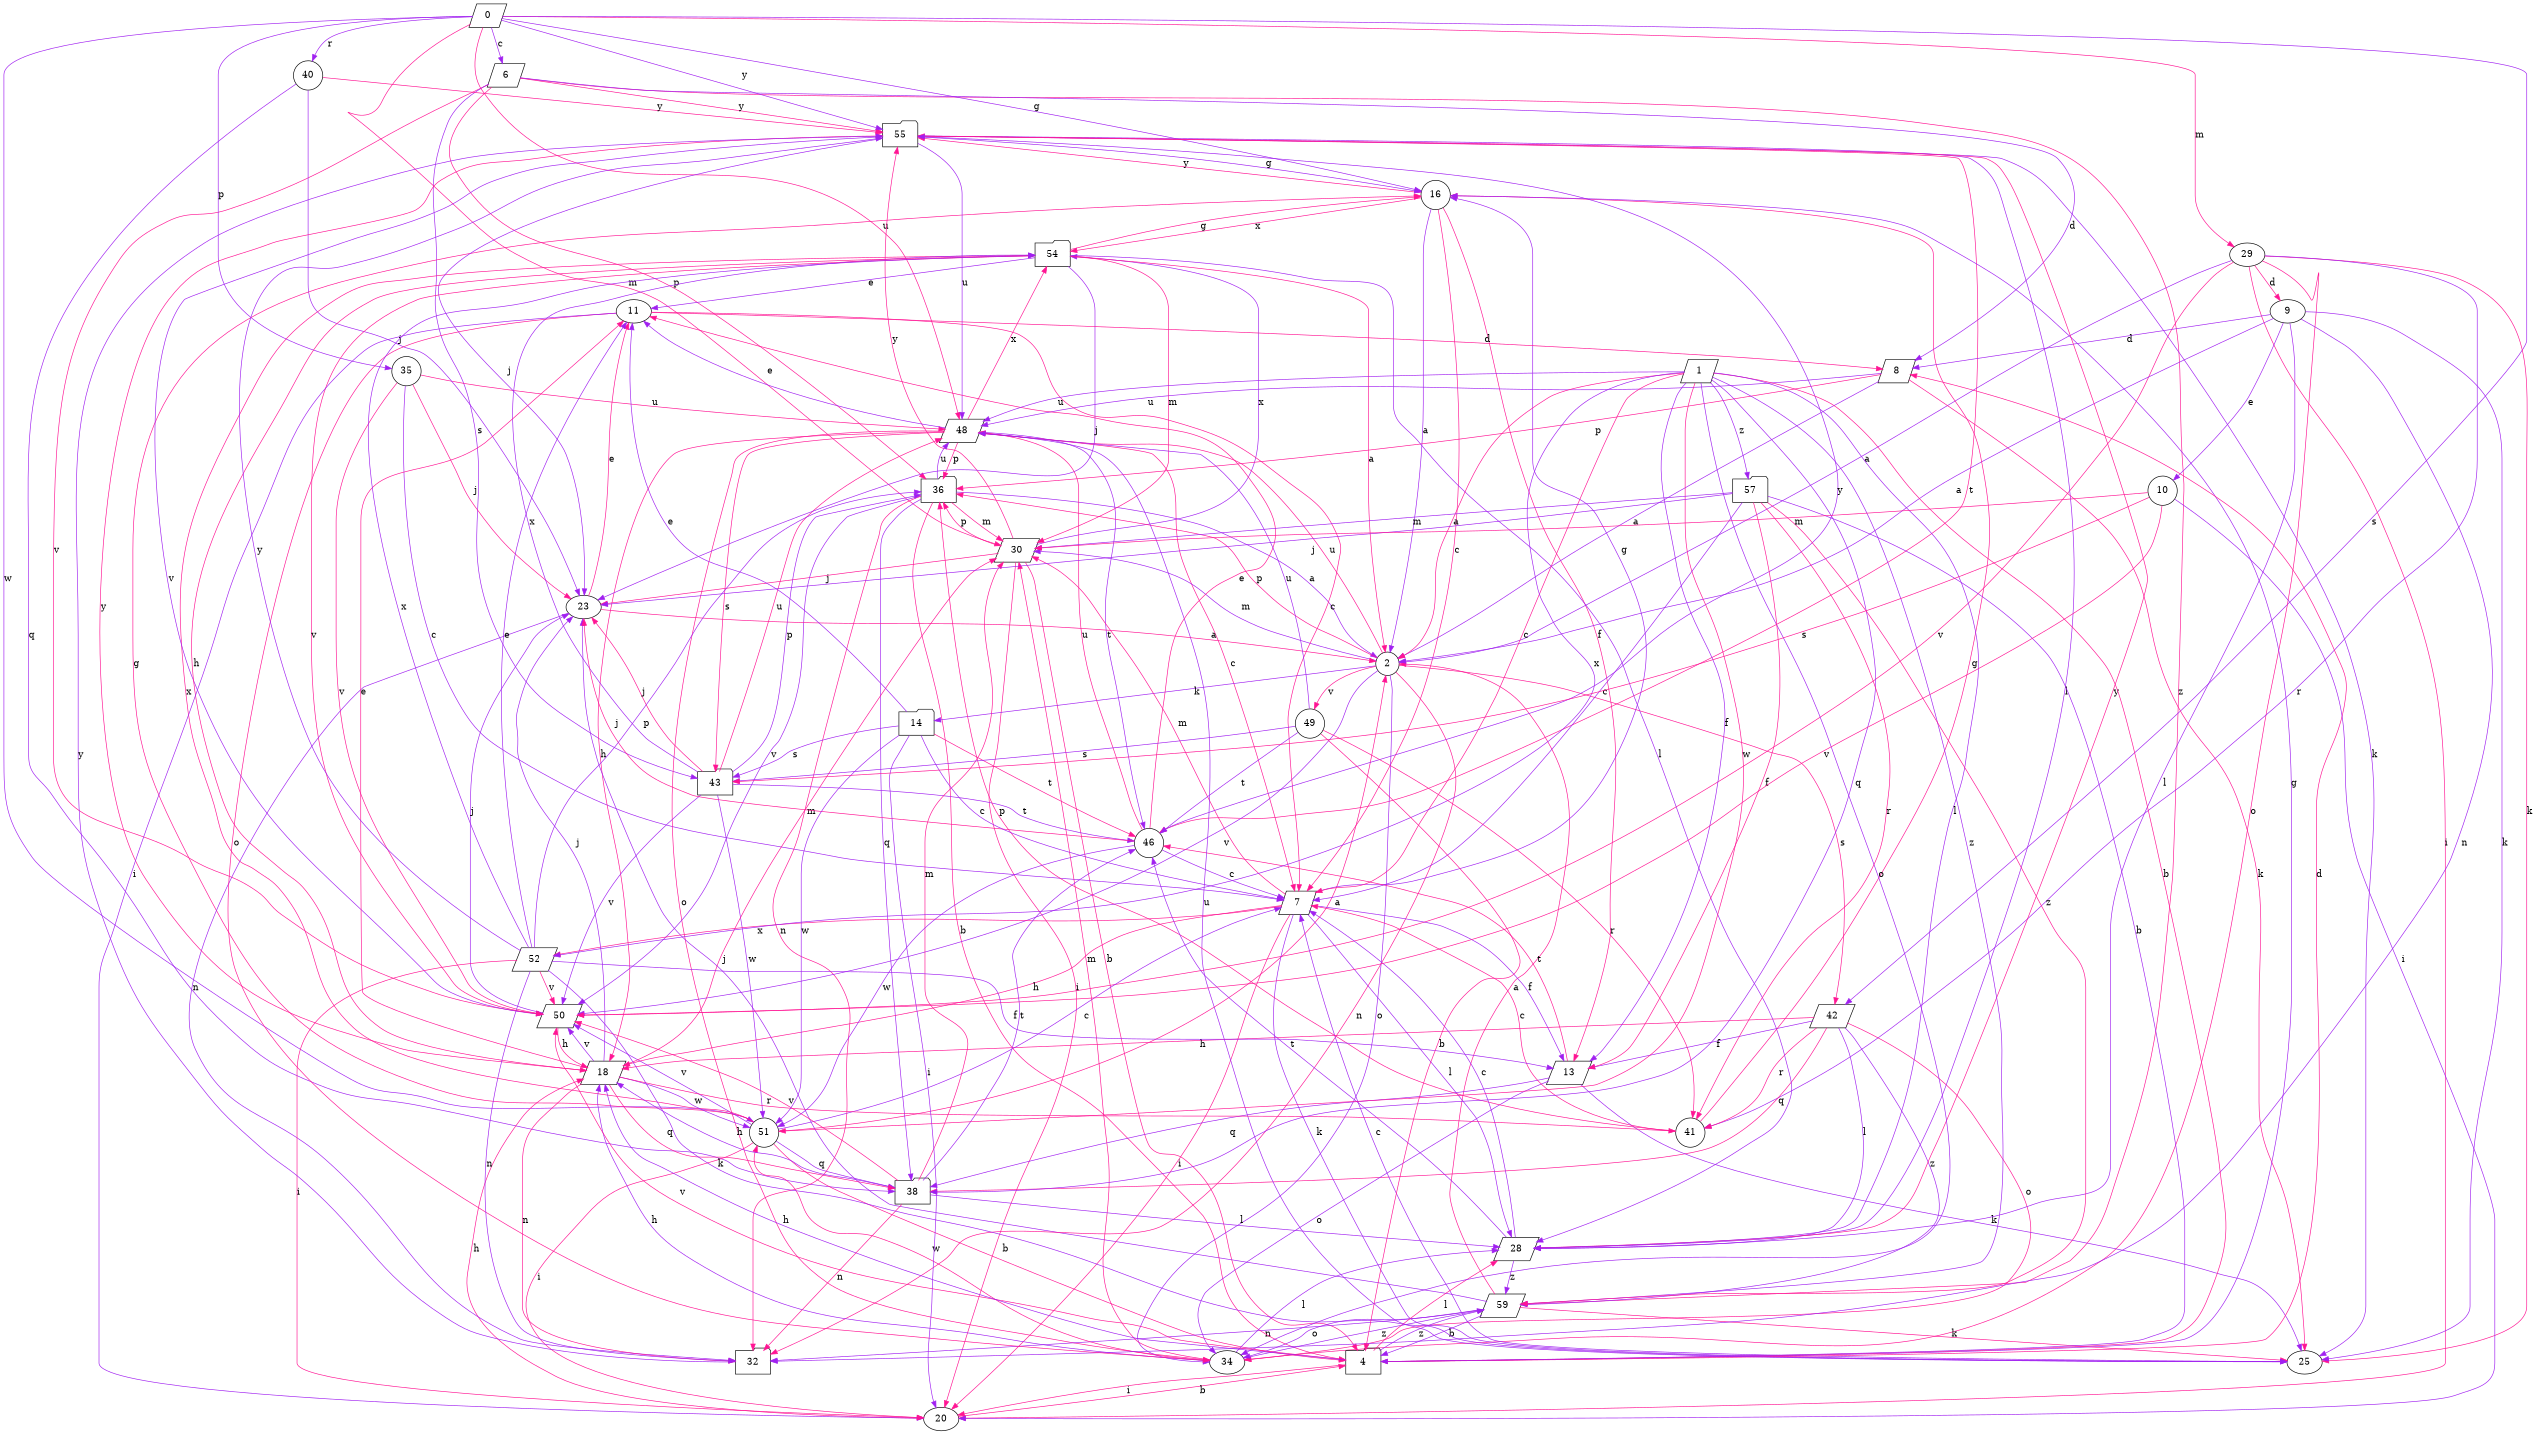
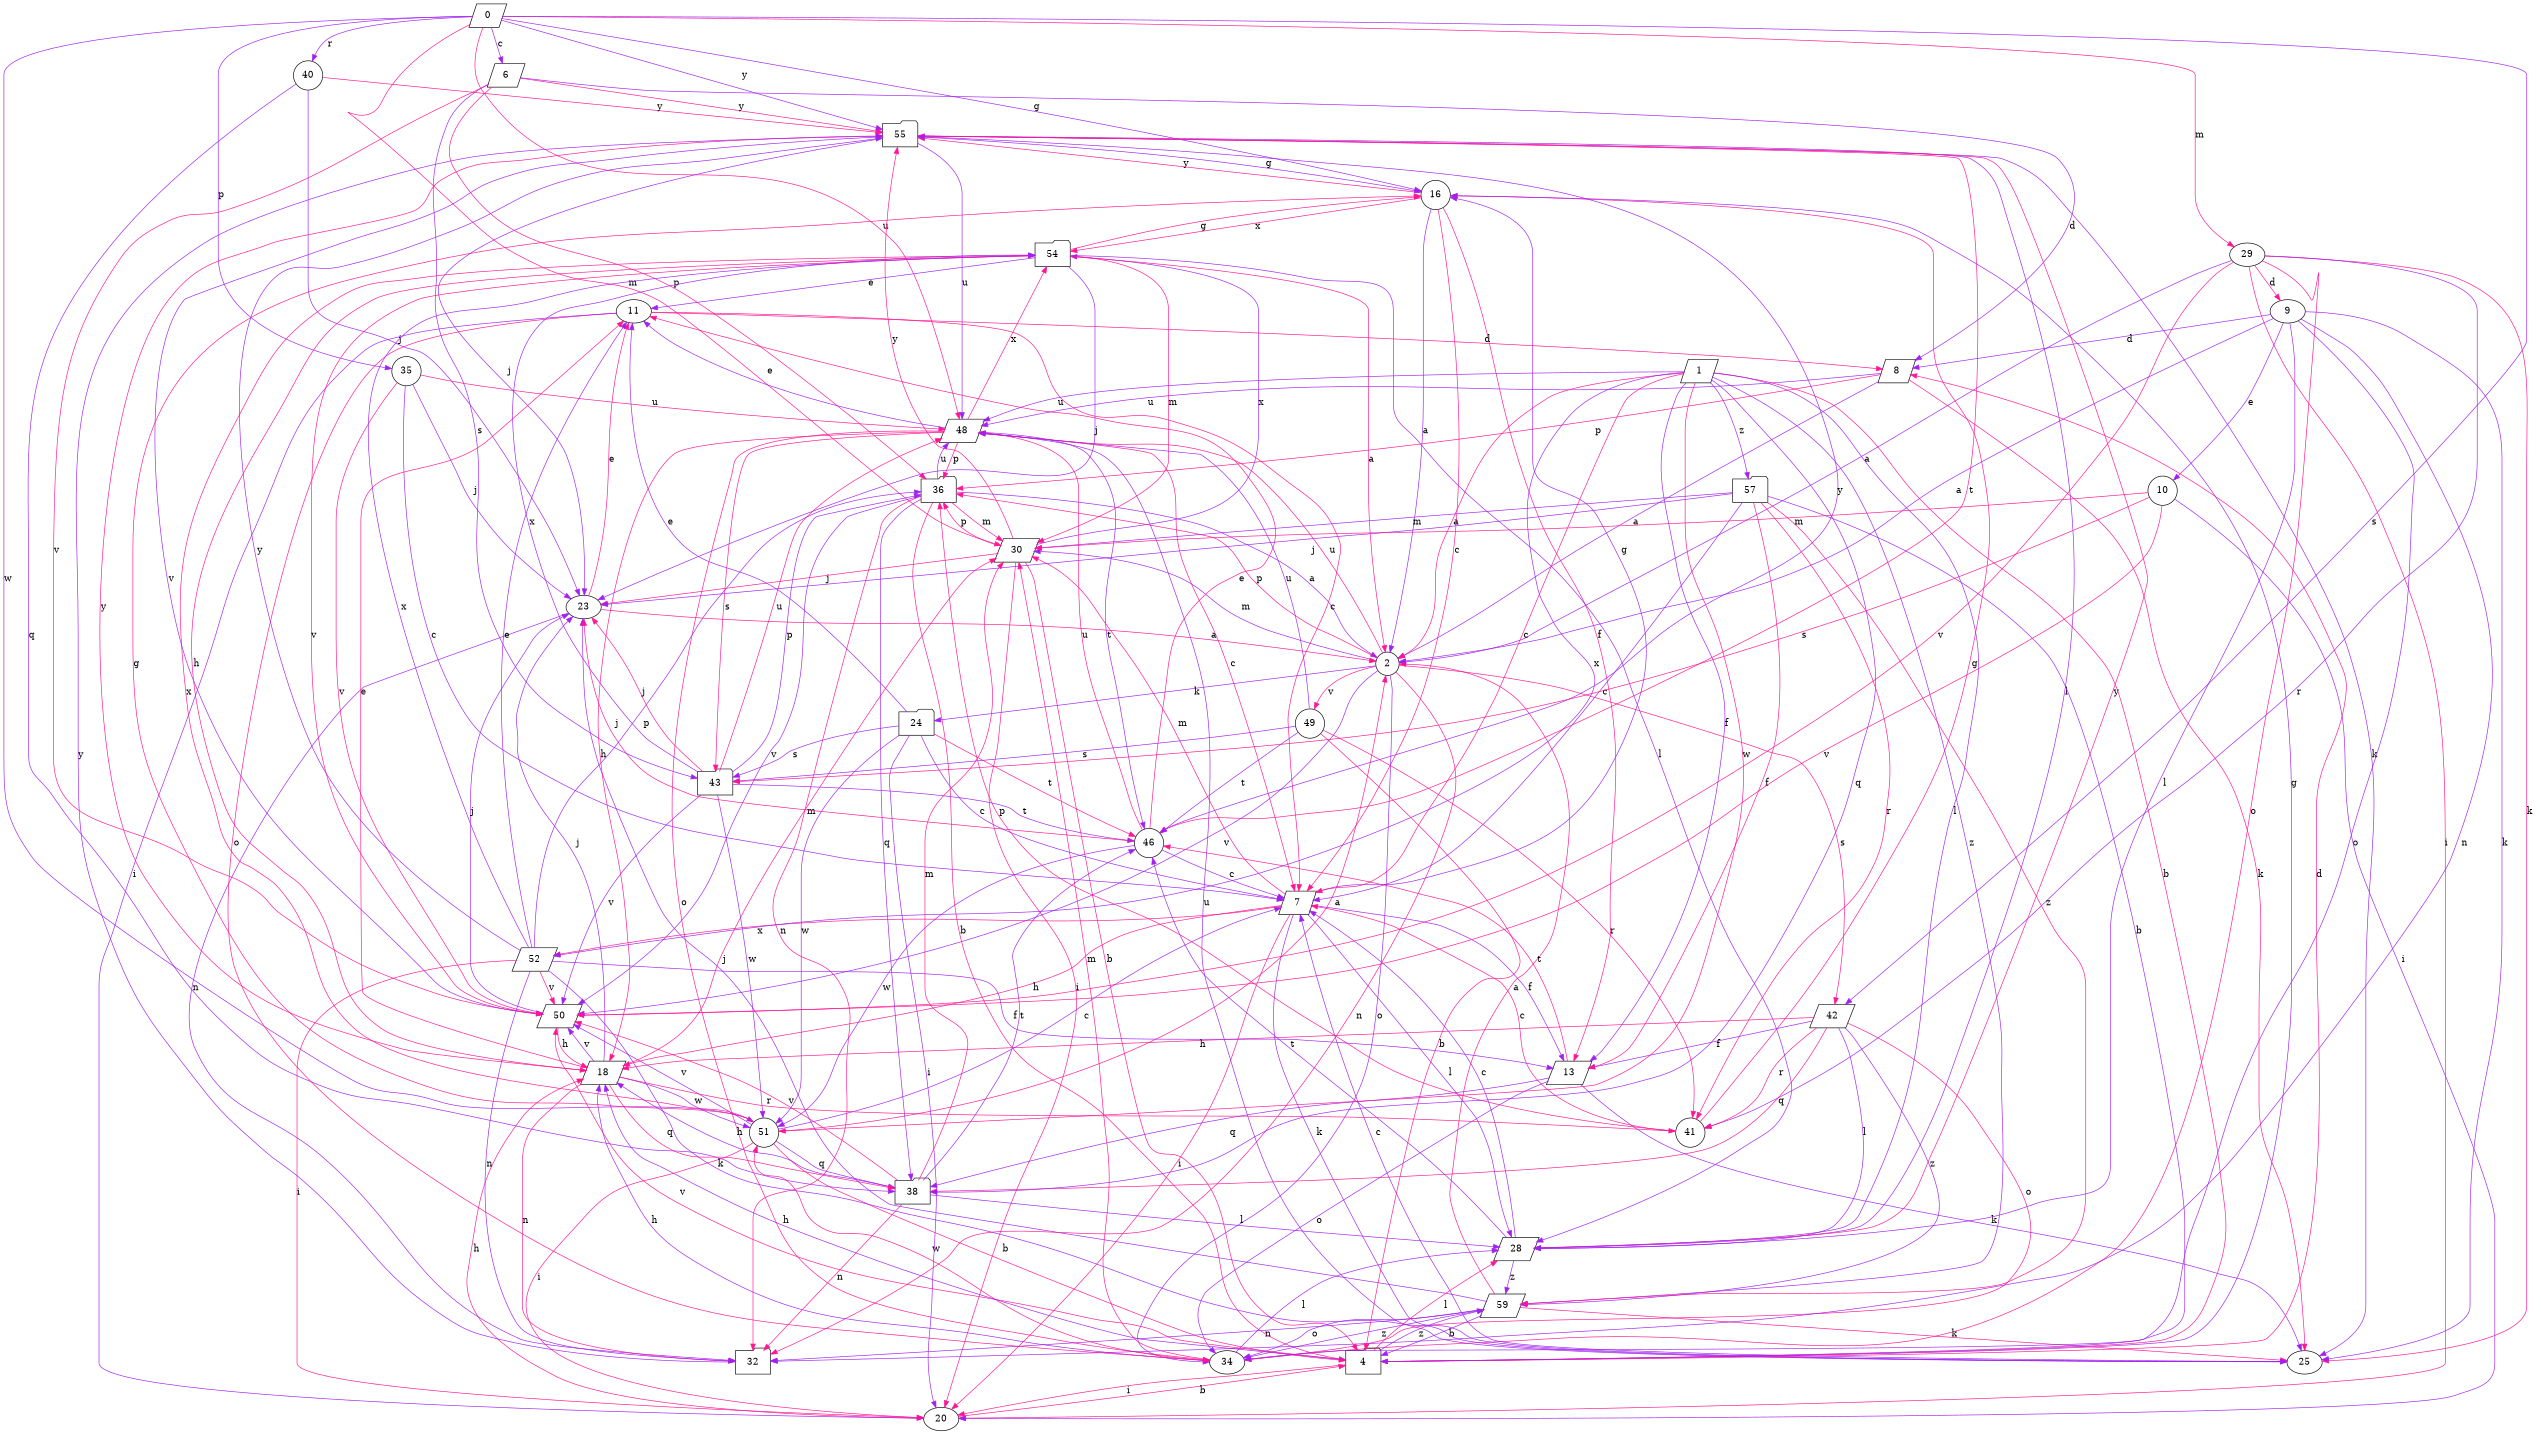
edge "6" -> "59": removed, label "z"
edge "35" -> "23": color deeppink -> purple
node "14": label "14" -> "24"
edge "1" -> "34": now "9" -> "34"
